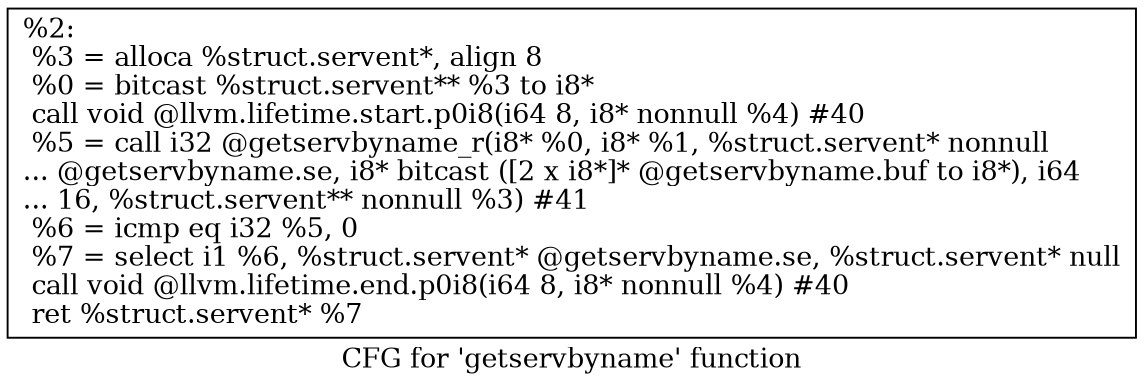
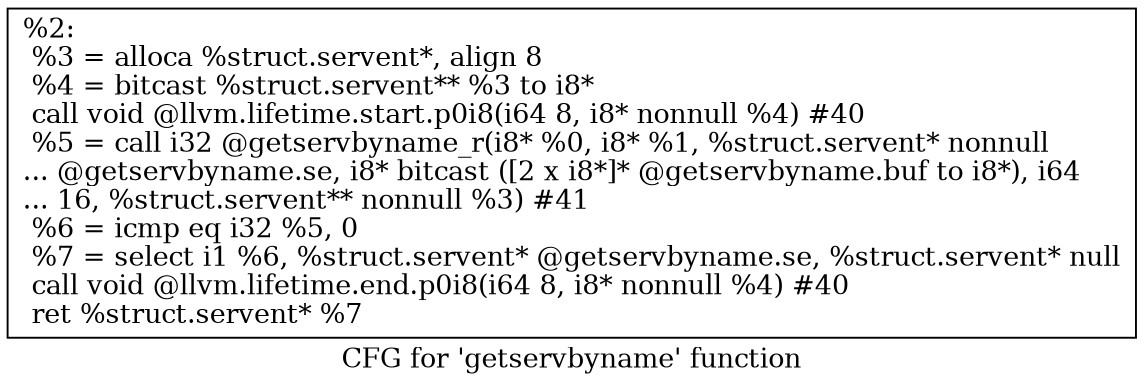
node "%2:": text "%0 = bitcast %struct.servent** %3 to i8*" -> "%4 = bitcast %struct.servent** %3 to i8*"
